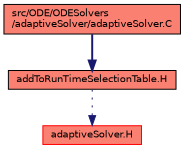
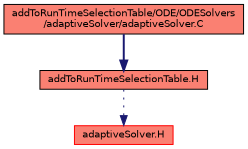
node "src/ODE/ODESolvers /adaptiveSolver/adaptiveSolver.C": label "src/ODE/ODESolvers /adaptiveSolver/adaptiveSolver.C" -> "addToRunTimeSelectionTable/ODE/ODESolvers /adaptiveSolver/adaptiveSolver.C"
